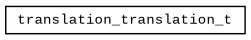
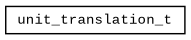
node "translation_translation_t": label "translation_translation_t" -> "unit_translation_t"
